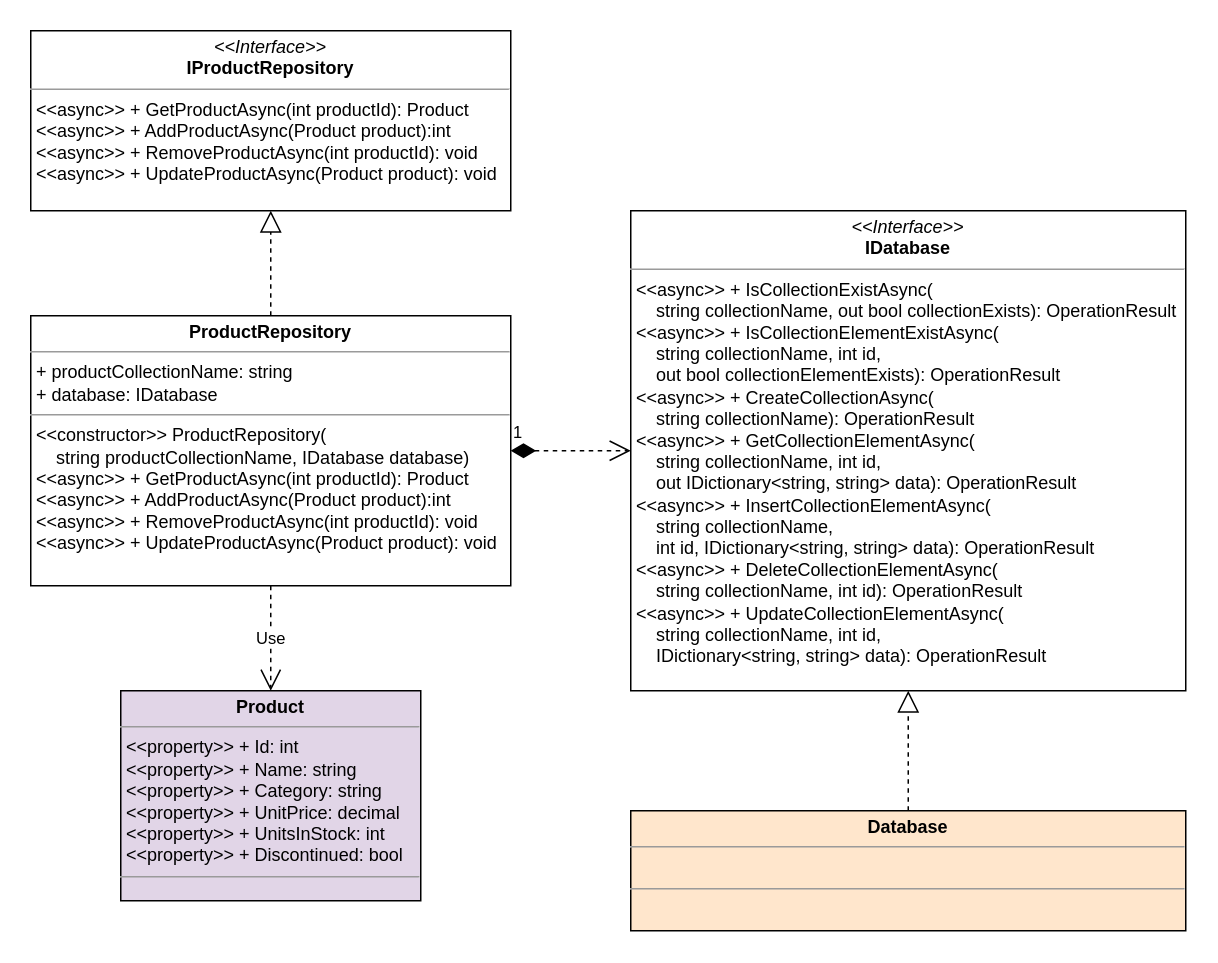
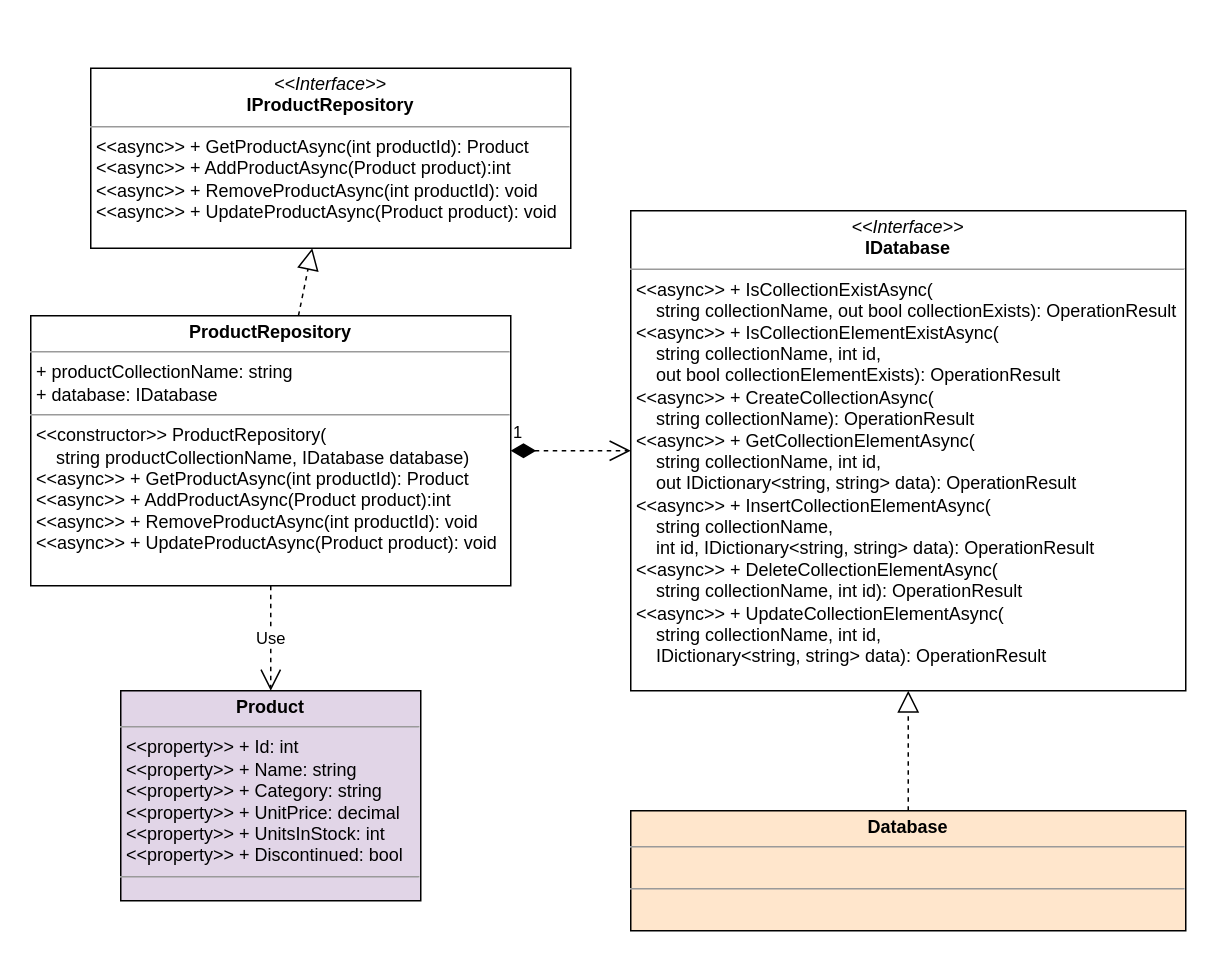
node "<<Interface>> IProductRepository <<async>> + GetProductAsync(int productId): Product <<async>> + AddProductAsync(Product product):int <<async>> + RemoveProductAsync(int productId): void <<async>> + UpdateProductAsync(Product product): void": moved (271, 121) -> (331, 158)
